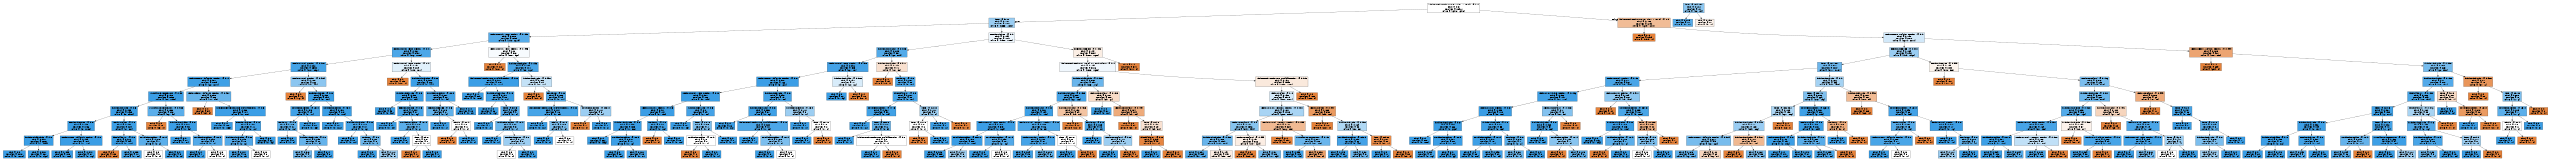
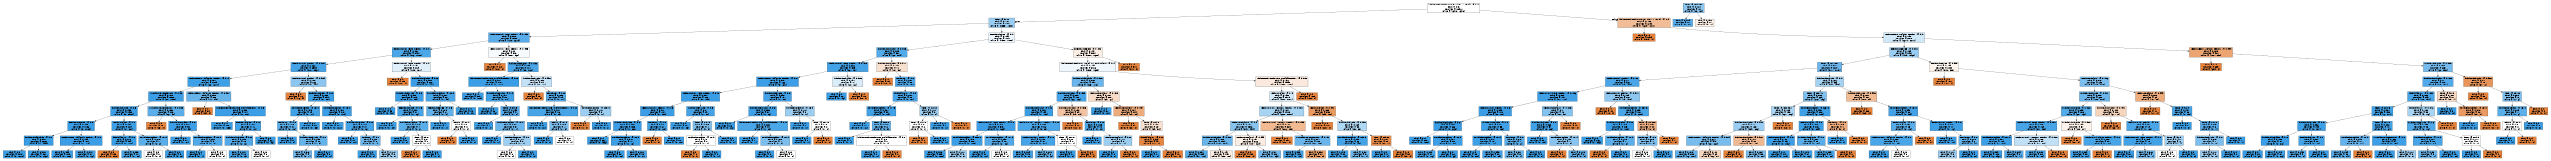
node "date <= 110.0 gini = 0.444 samples = 3 value = [1, 2]": fillcolor #399de57f -> #e5813900
